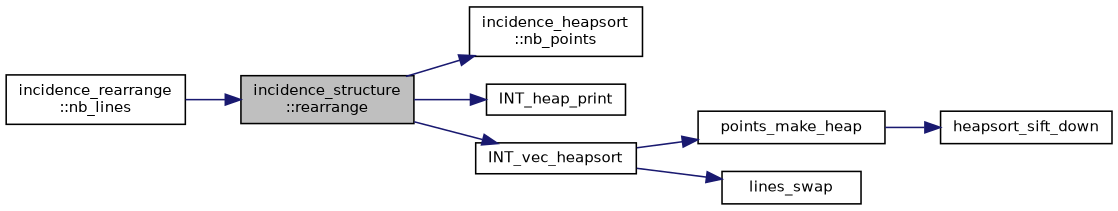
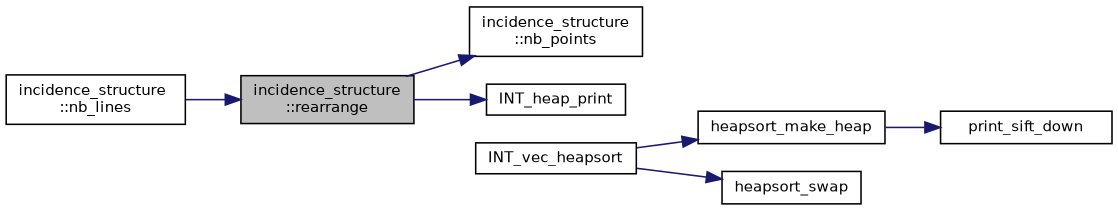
node "incidence_heapsort ::nb_points": label "incidence_heapsort ::nb_points" -> "incidence_structure ::nb_points"
node "incidence_rearrange ::nb_lines": label "incidence_rearrange ::nb_lines" -> "incidence_structure ::nb_lines"
node "points_make_heap": label "points_make_heap" -> "heapsort_make_heap"
node "heapsort_sift_down": label "heapsort_sift_down" -> "print_sift_down"
edge "incidence_structure ::rearrange" -> "INT_vec_heapsort": removed
node "lines_swap": label "lines_swap" -> "heapsort_swap"
